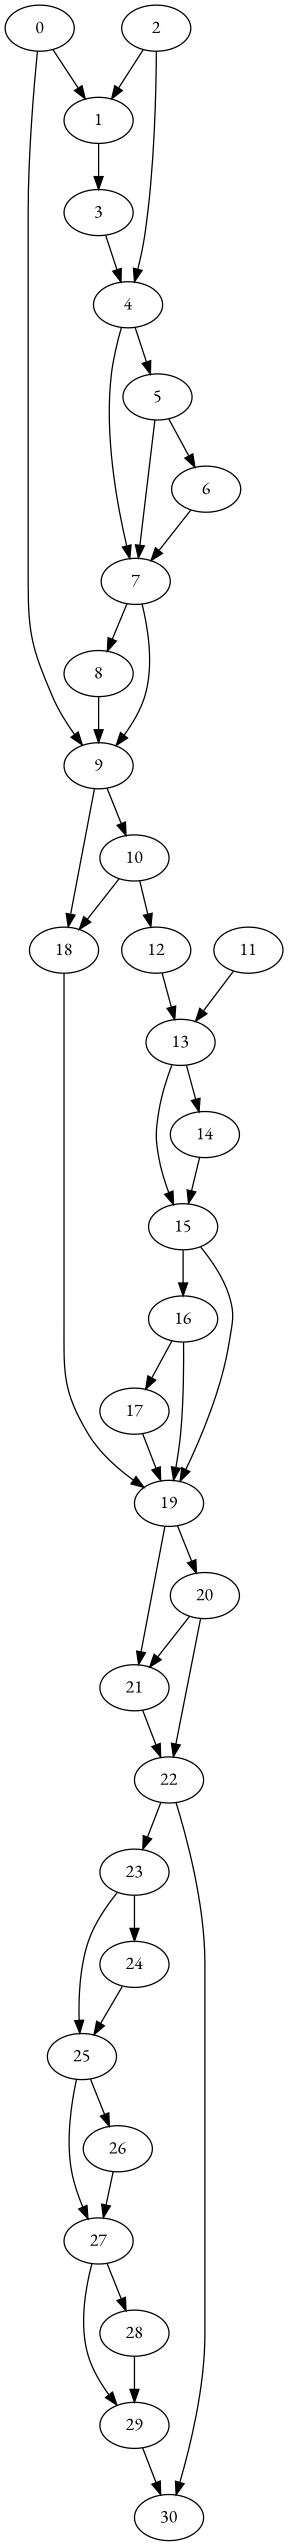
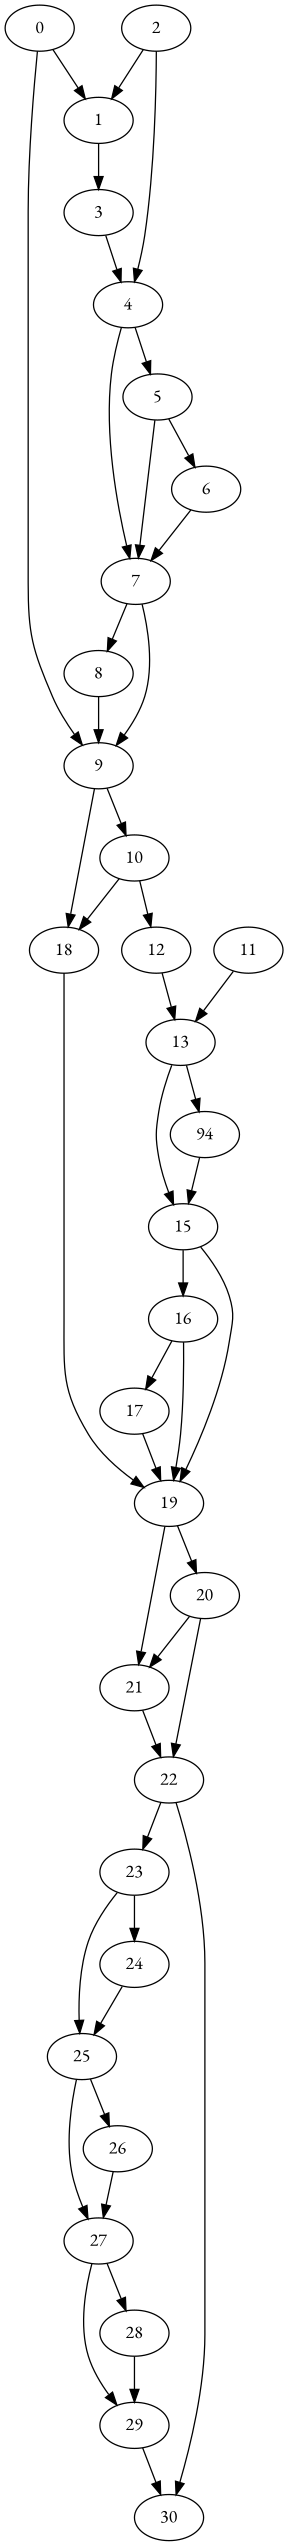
node "14": label "14" -> "94"
